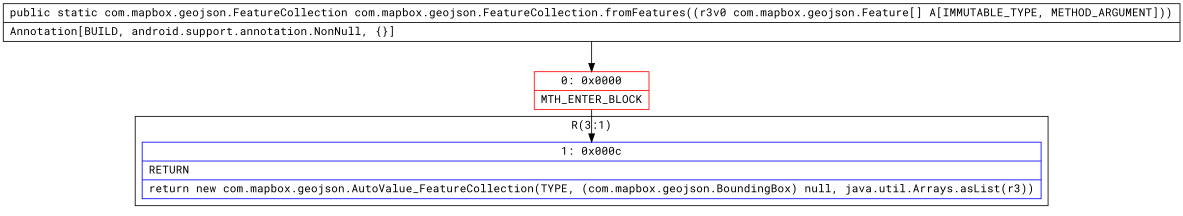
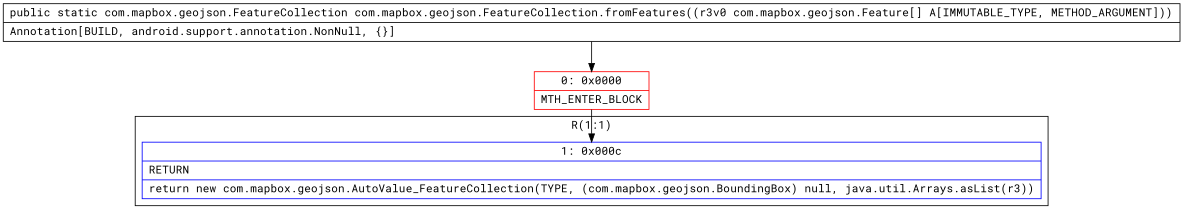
cluster "R(3:1)": label "R(3:1)" -> "R(1:1)"
